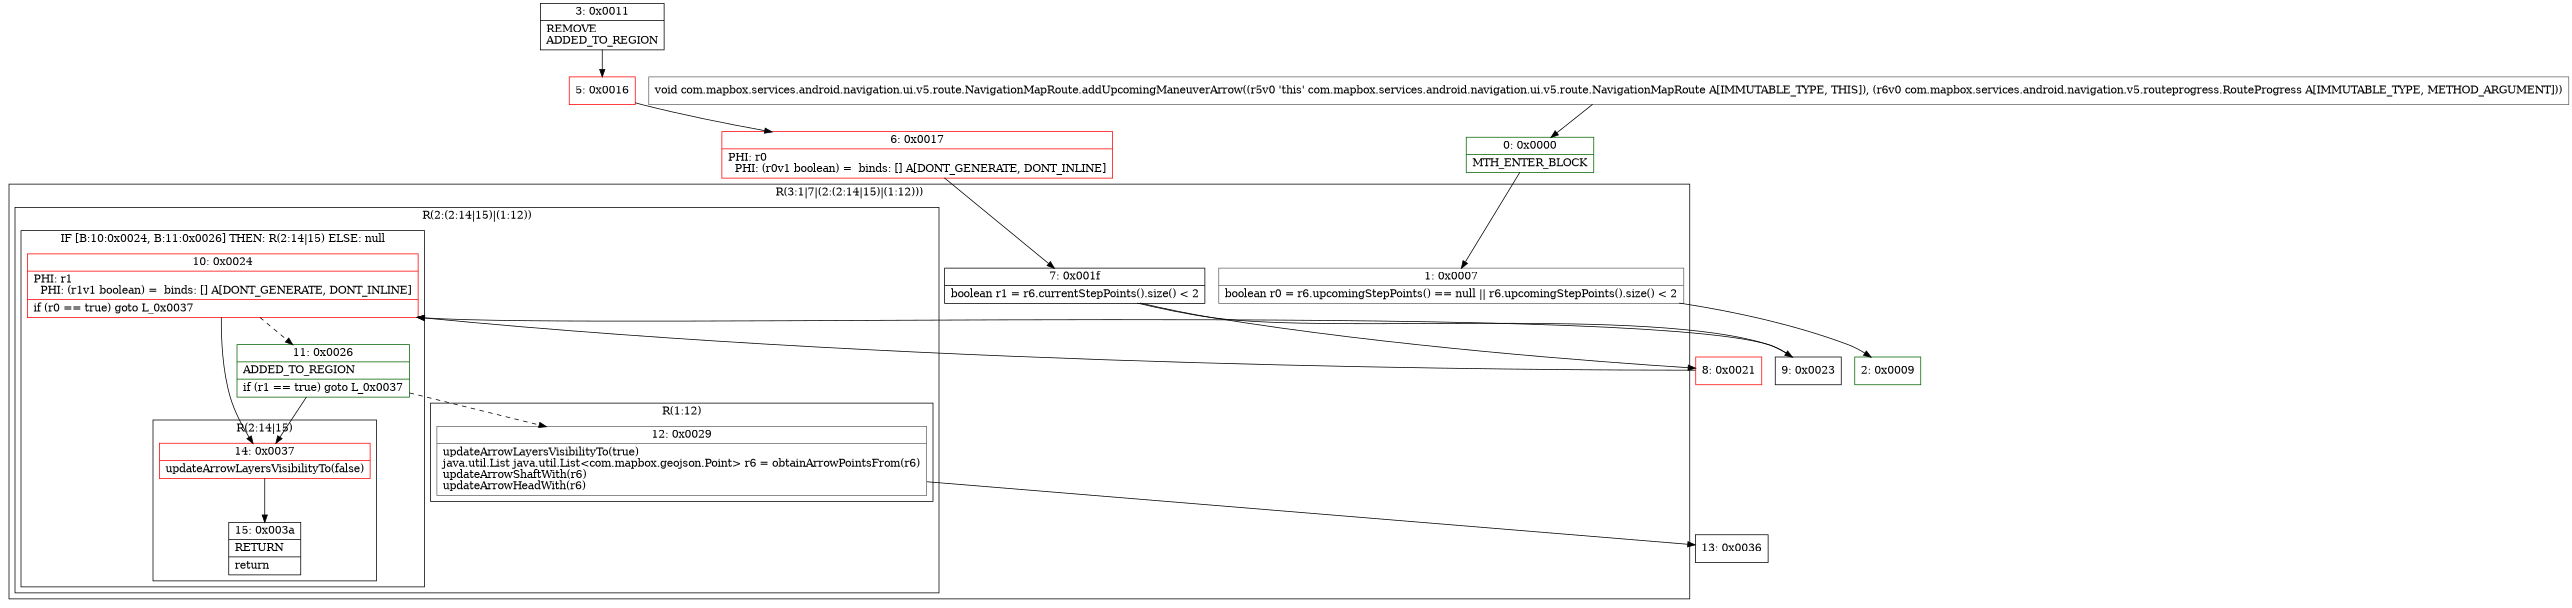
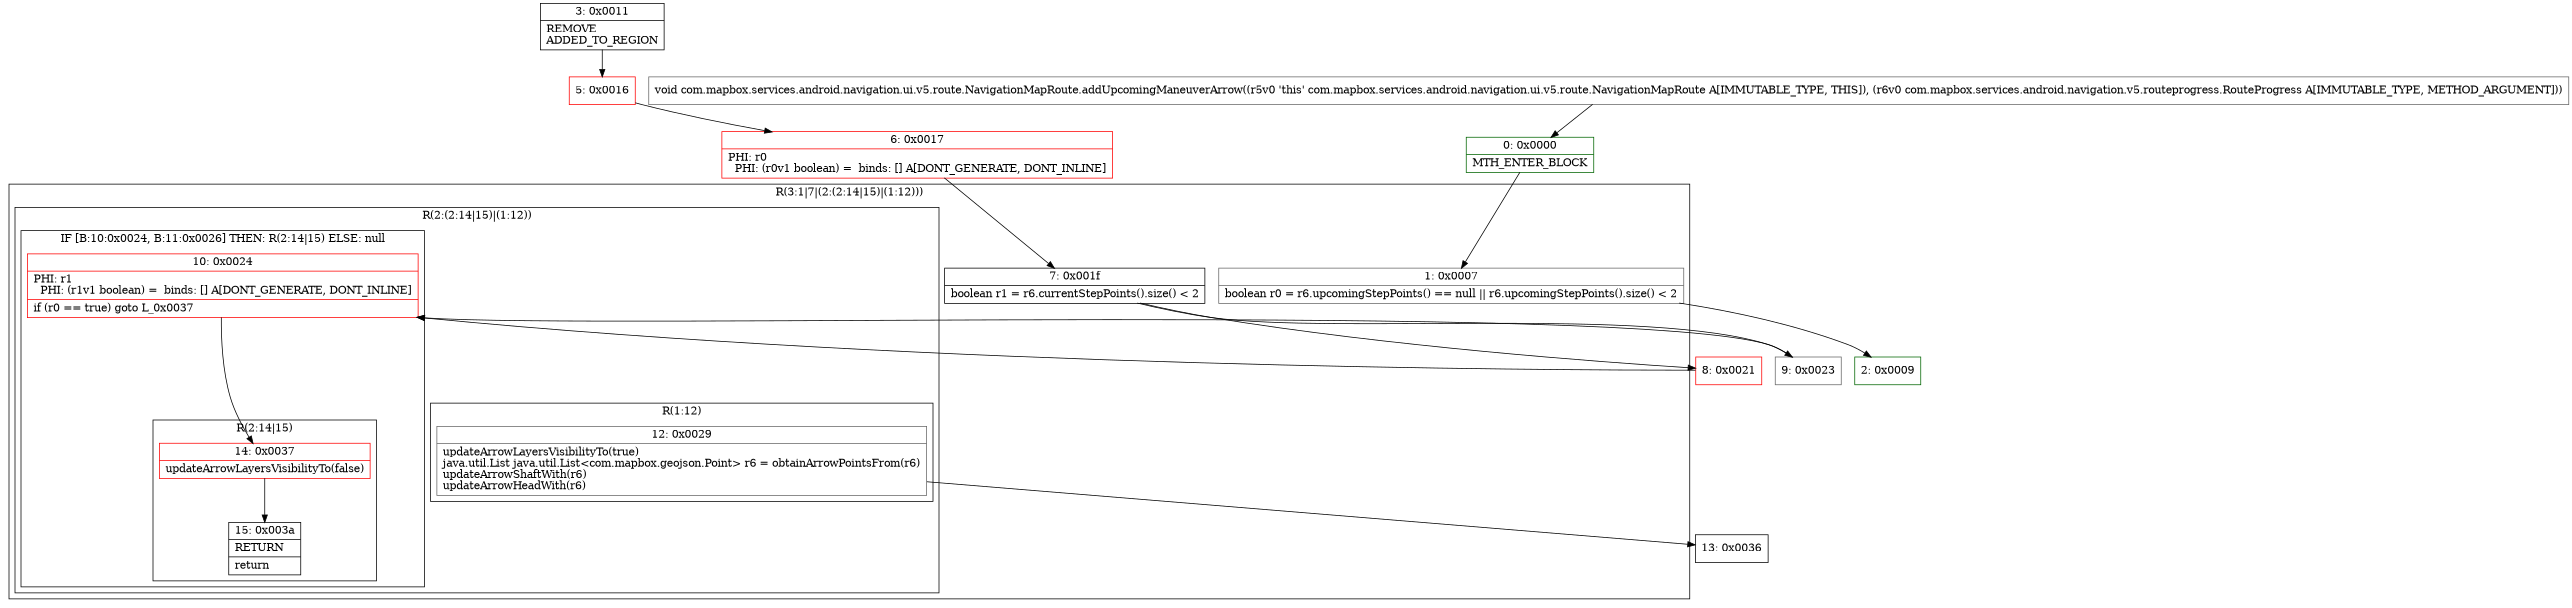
node "11: 0x0026": removed
node "9: 0x0023": color black -> gray40
